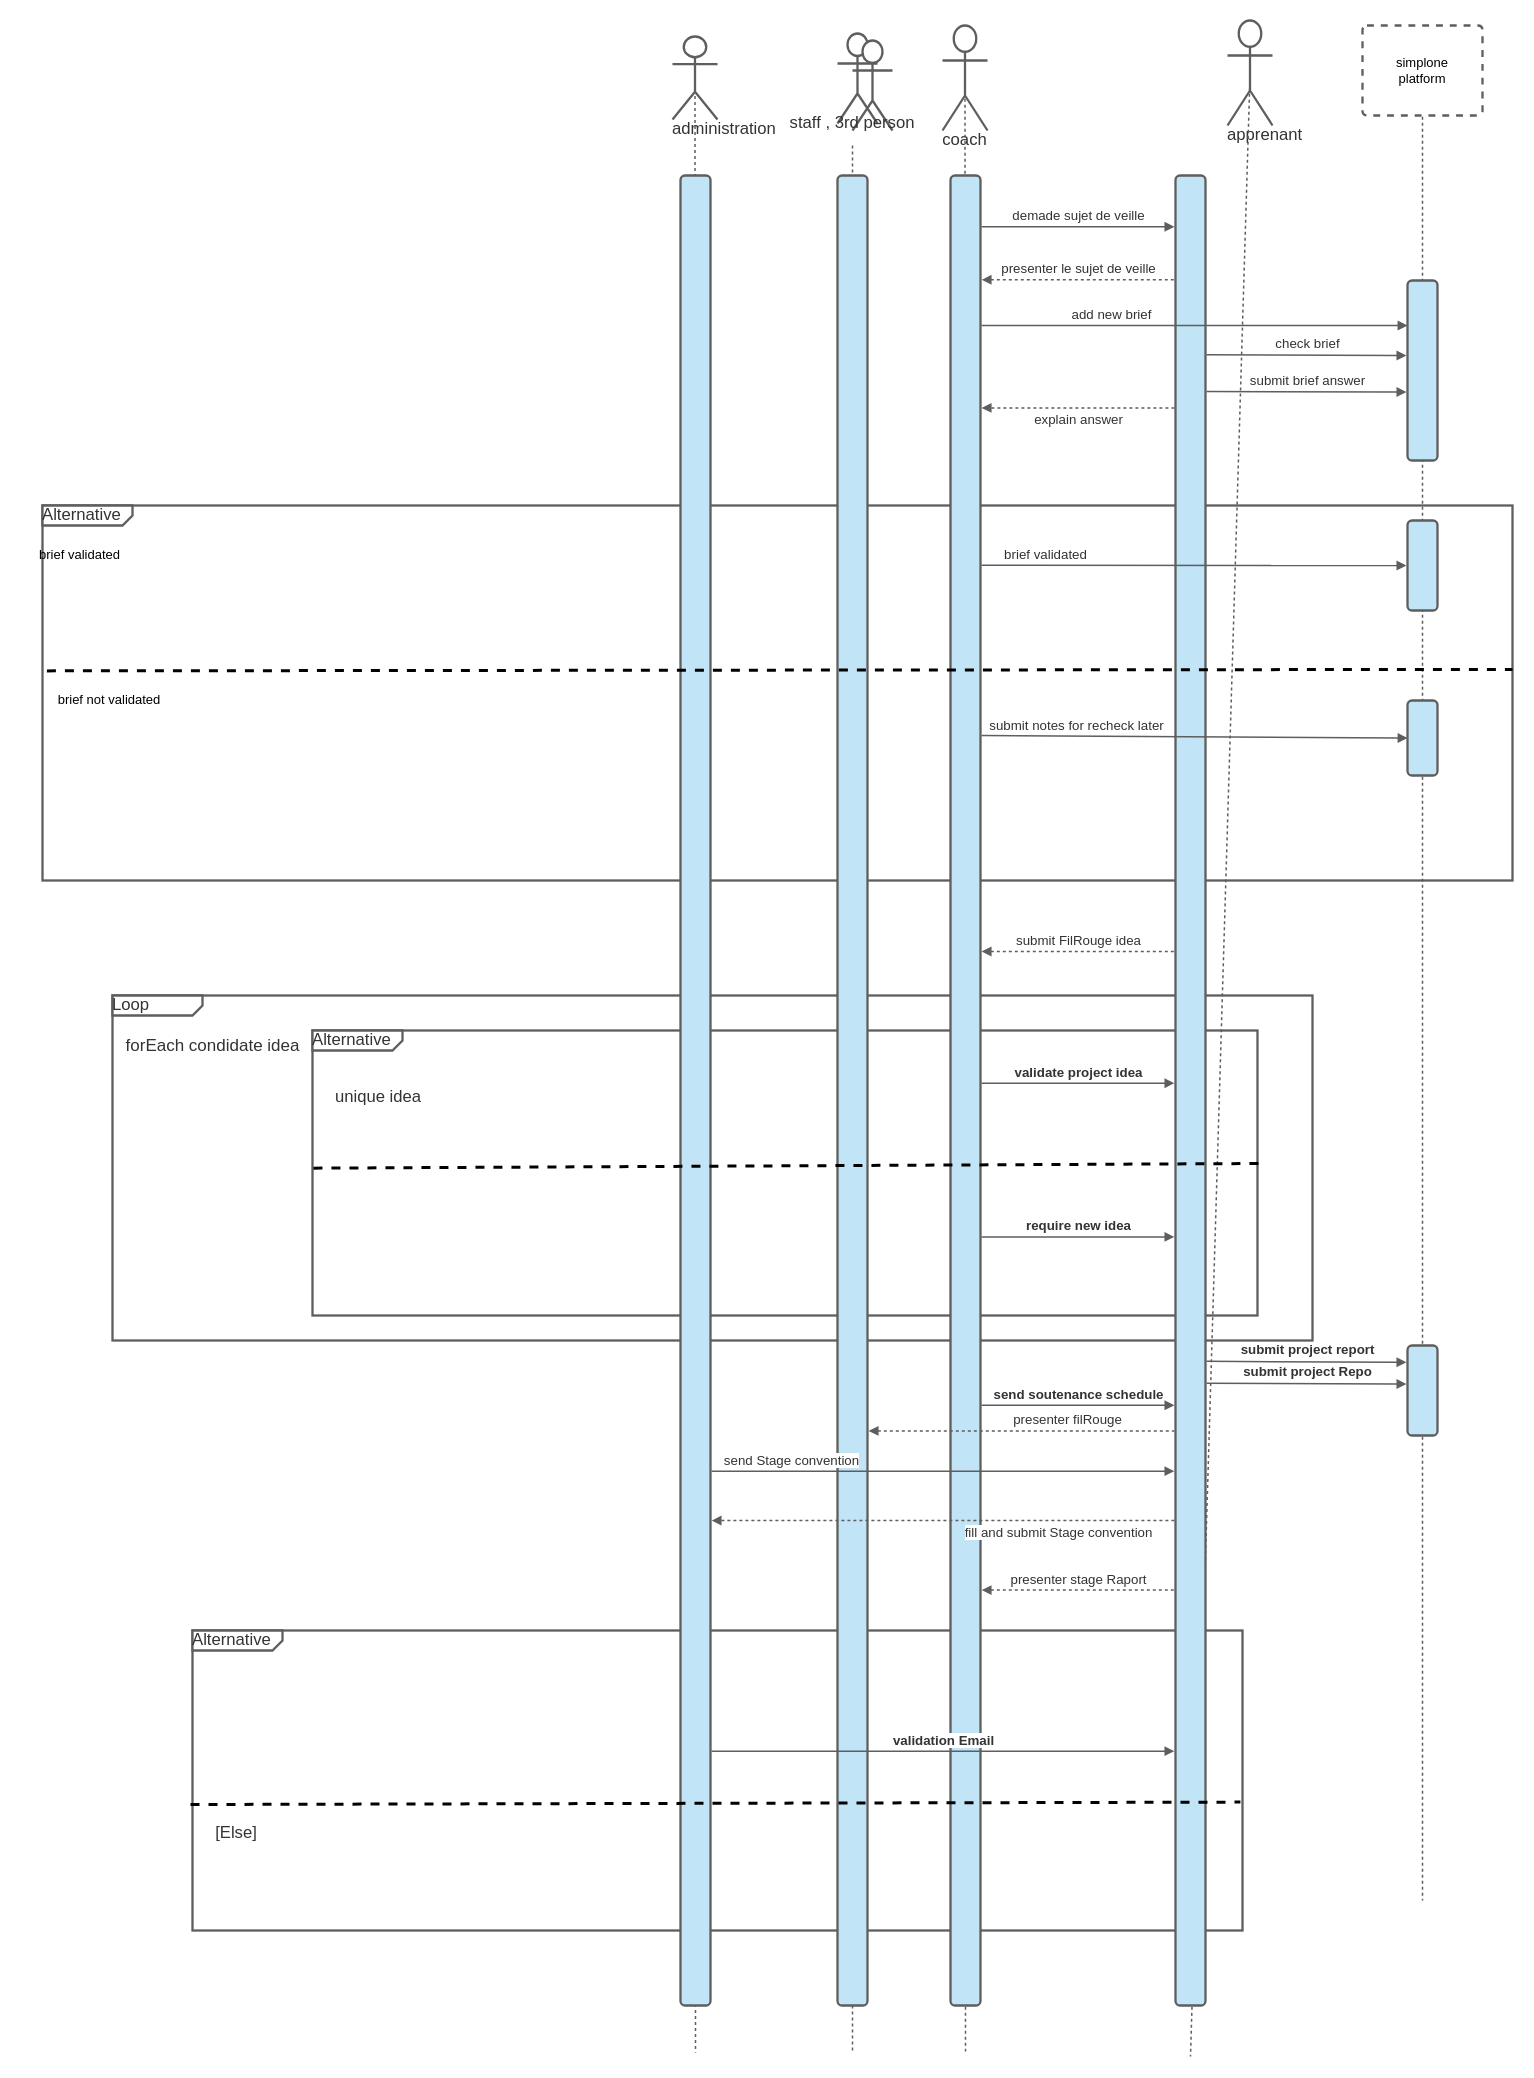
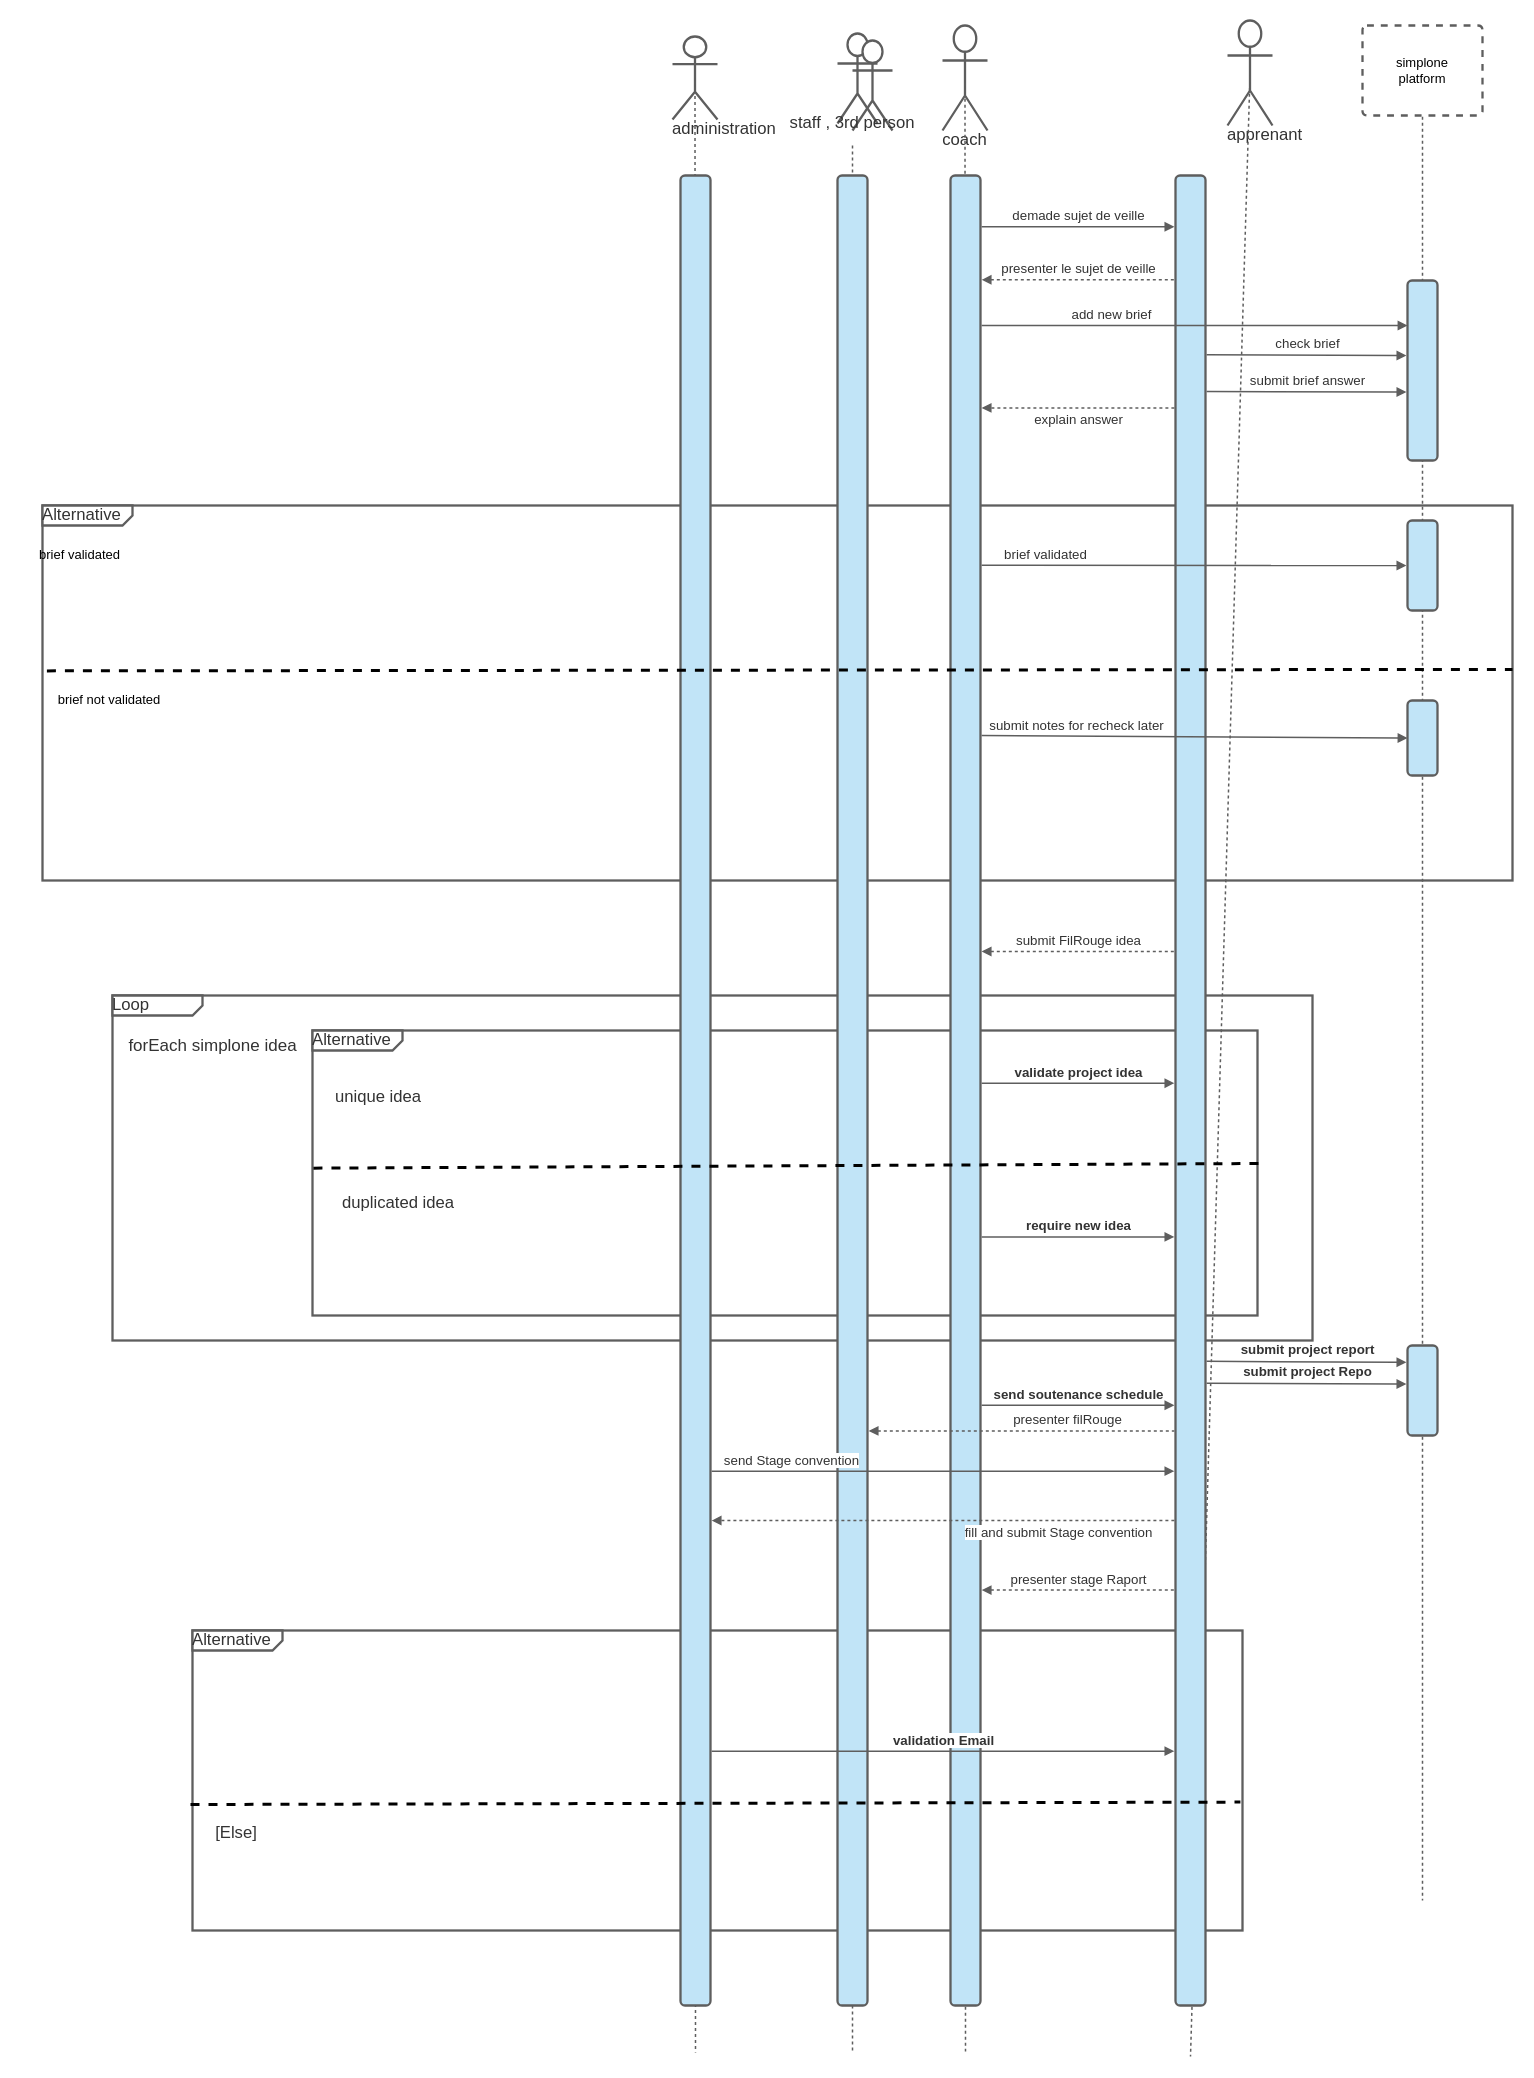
node "forEach condidate idea": label "forEach condidate idea" -> "forEach simplone idea"
node "duplicated idea": added
